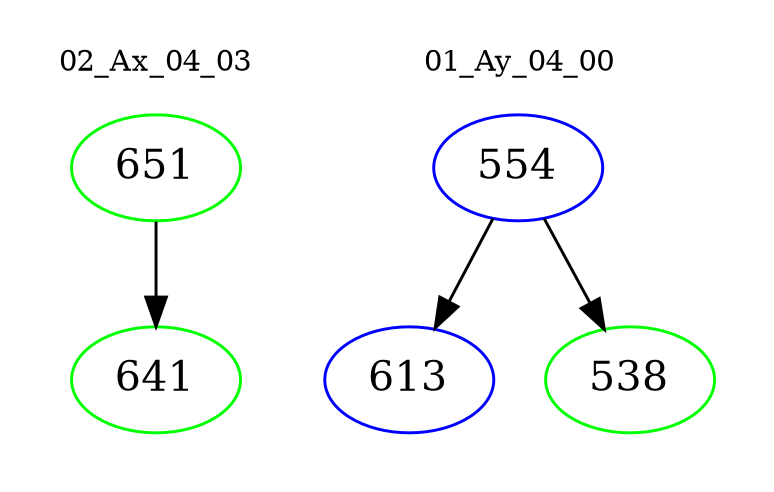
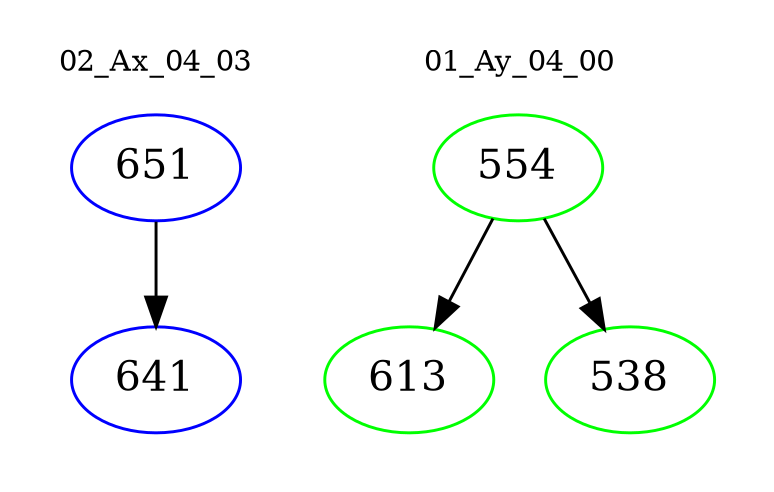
node "651": color green -> blue
node "554": color blue -> green
node "641": color green -> blue
node "613": color blue -> green
